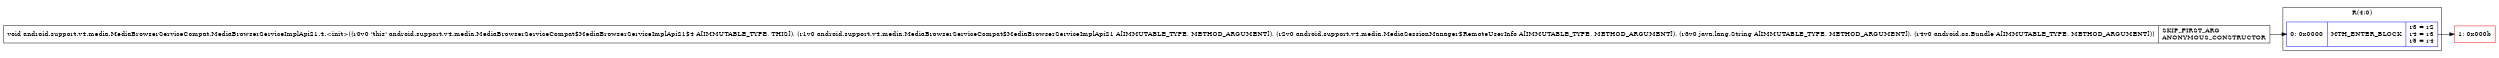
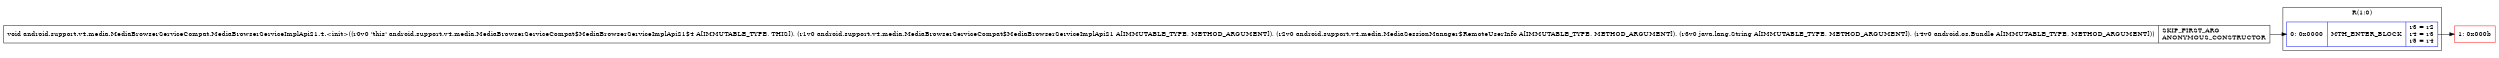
cluster "R(4:0)": label "R(4:0)" -> "R(1:0)"
